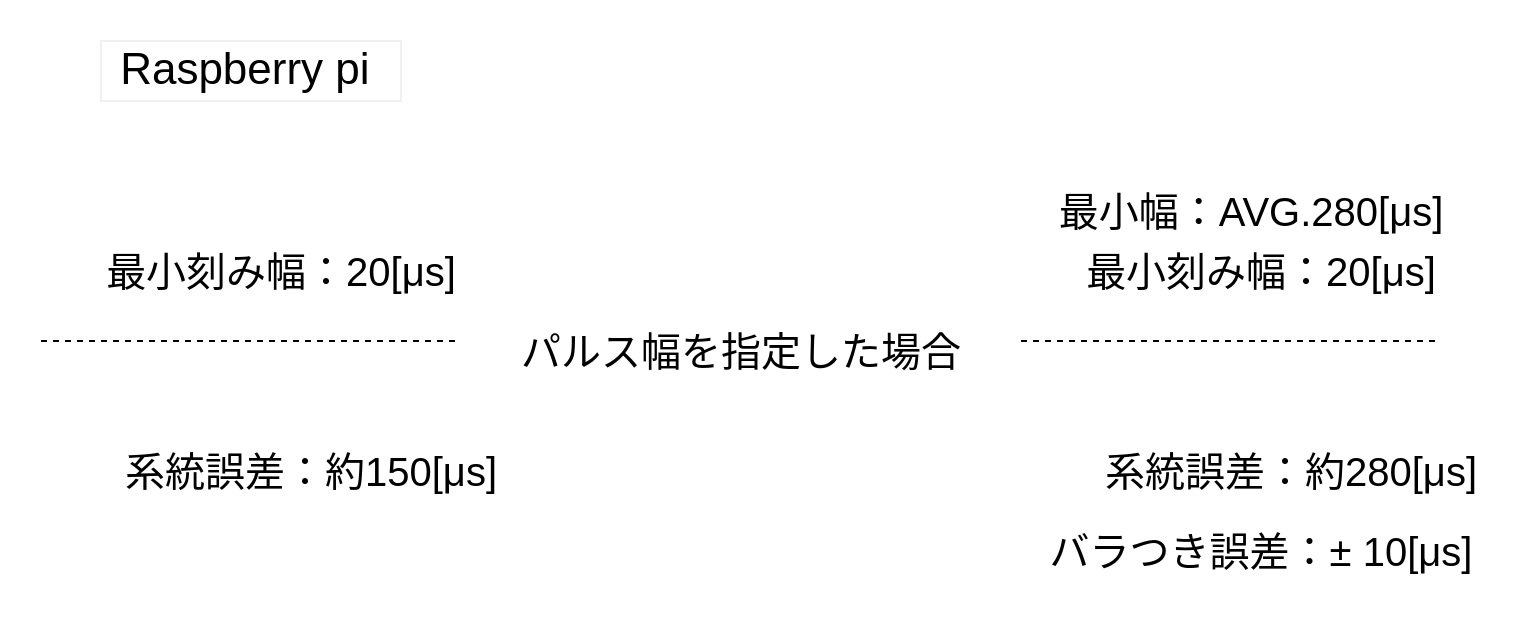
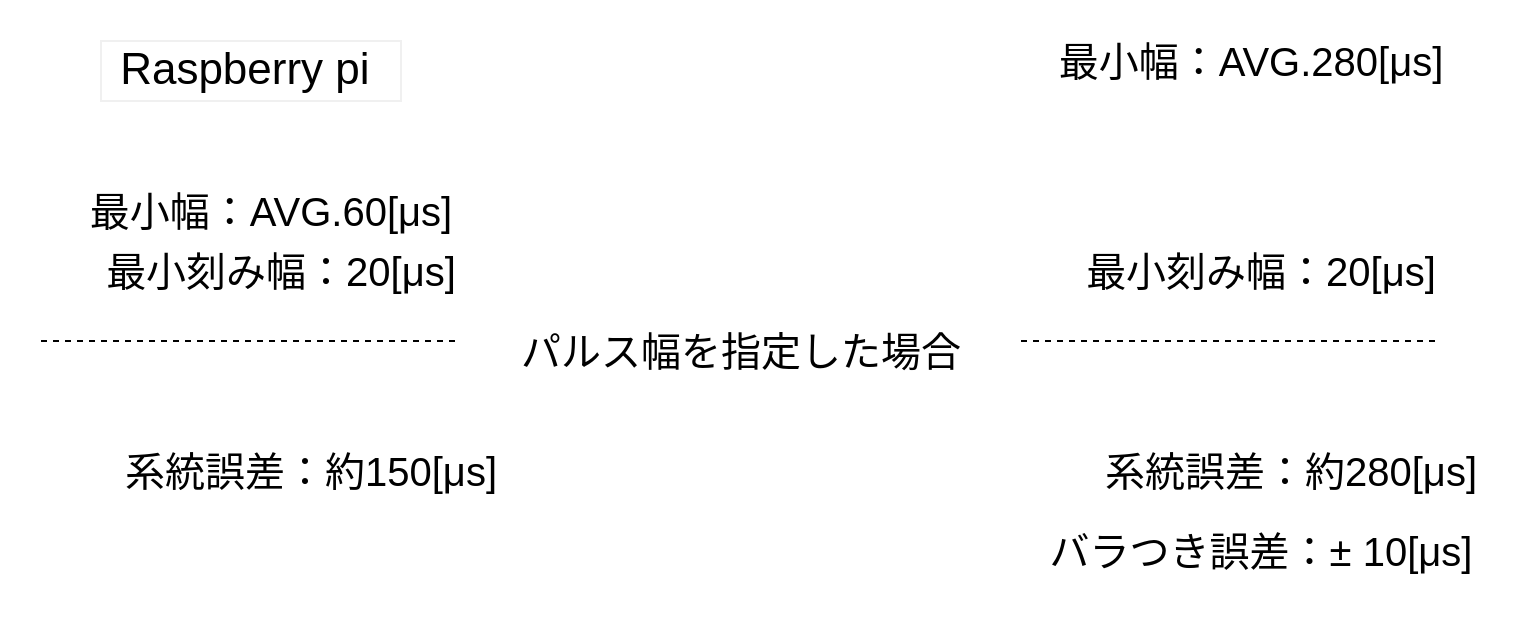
node "最小幅：AVG.60[μs]": added
node "最小幅：AVG.280[μs]": moved (1251, 211) -> (1251, 61)
